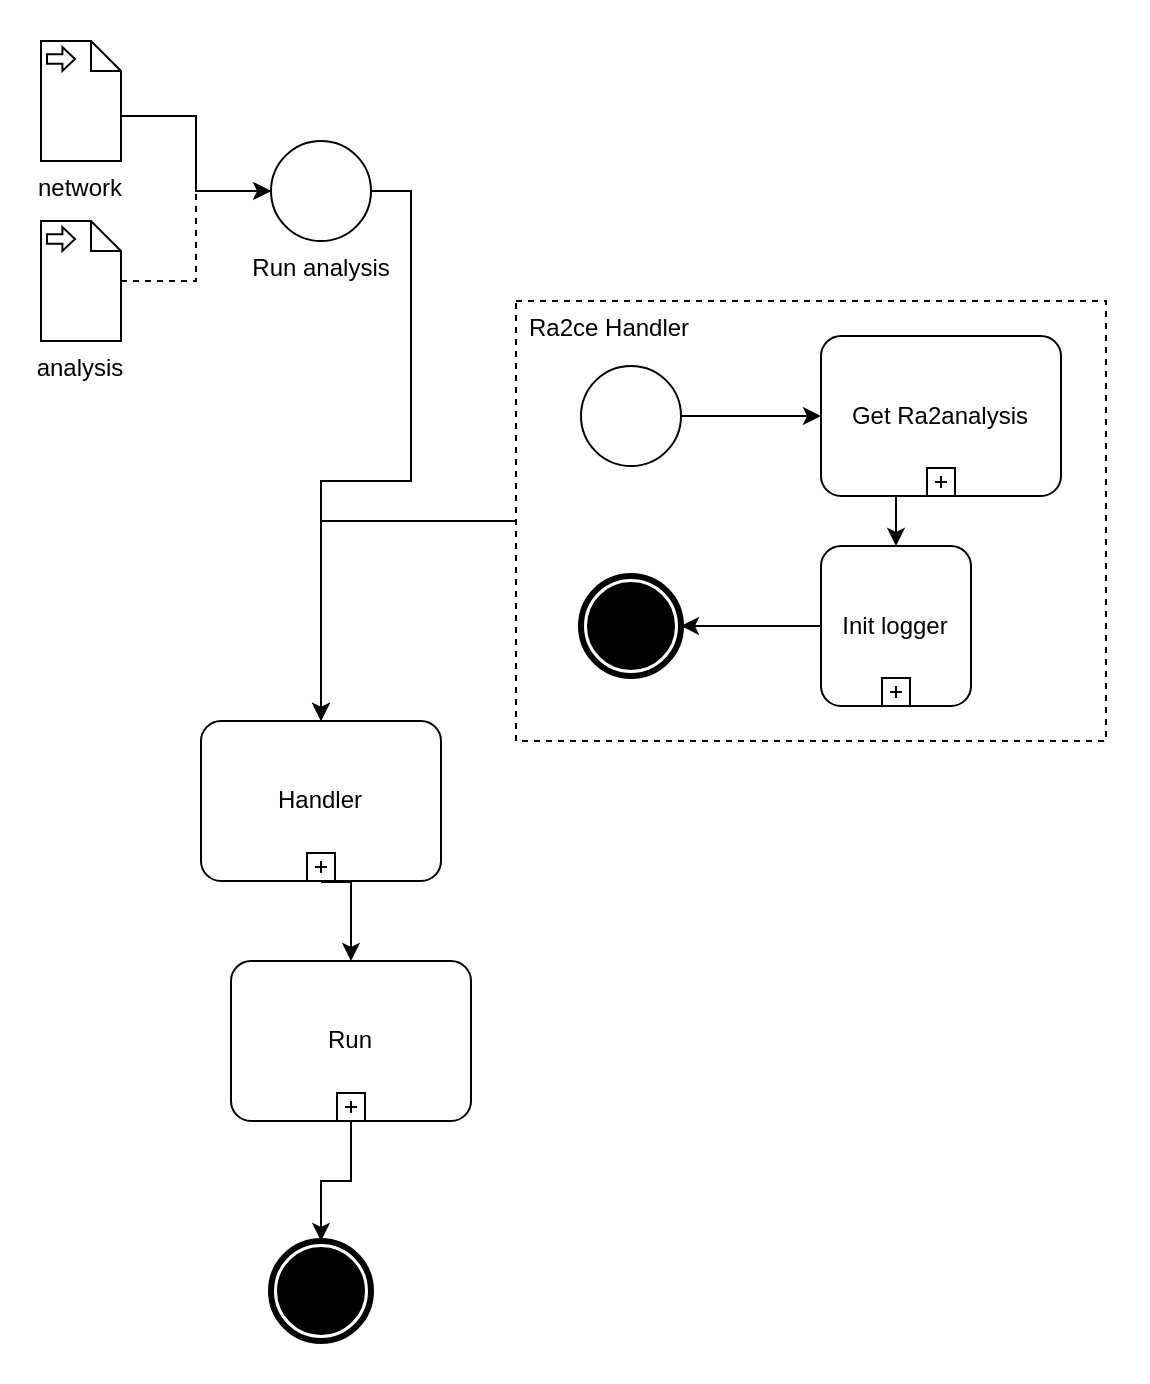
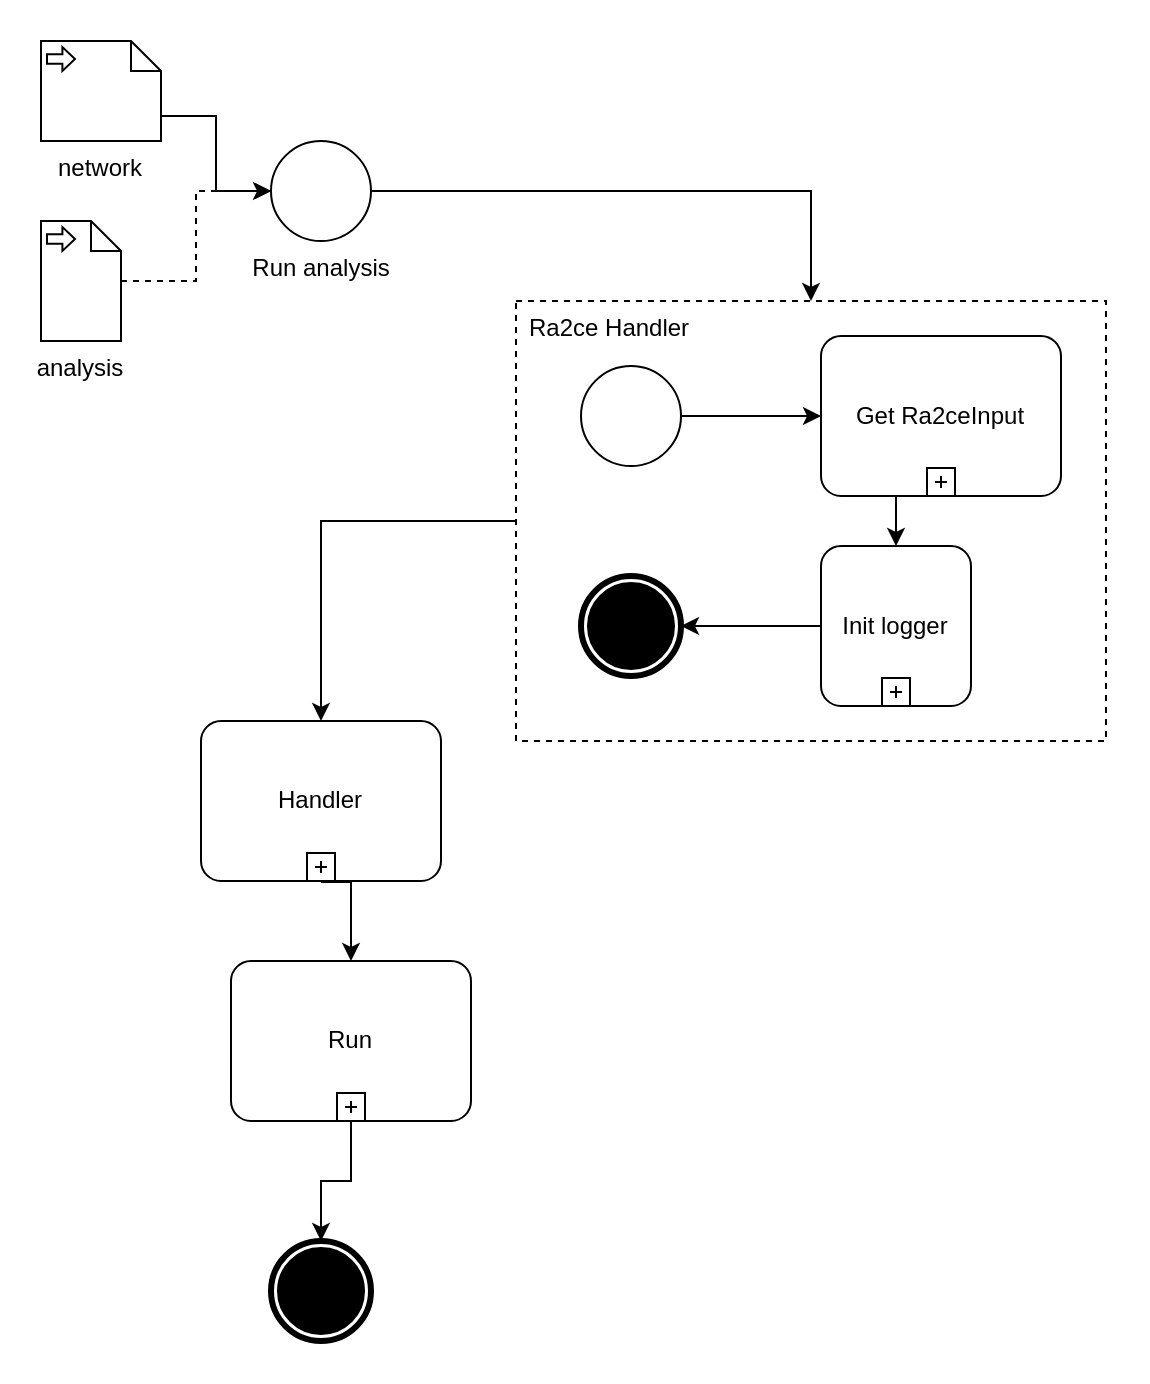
node "network": size 80x120 -> 120x100
edge "Run analysis" -> "Handler": now "Run analysis" -> "Ra2ce Handler"
node "Get Ra2analysis": label "Get Ra2analysis" -> "Get Ra2ceInput"
